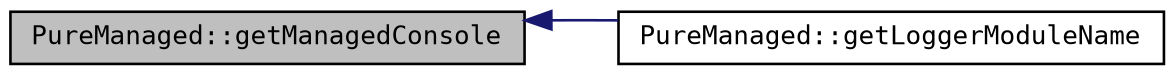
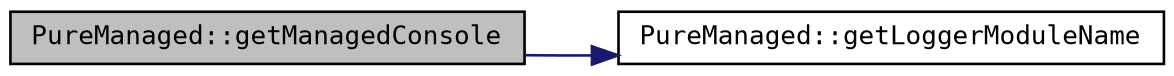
edge "PureManaged::getLoggerModuleName" -> "PureManaged::getManagedConsole": reversed
